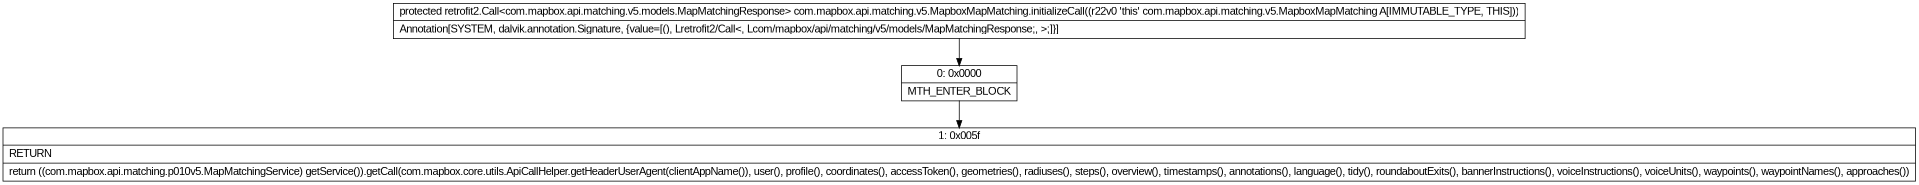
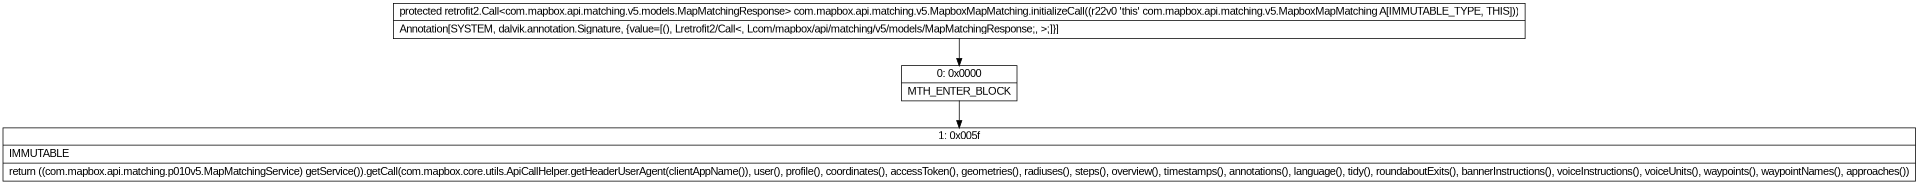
node "1: 0x005f": text "RETURN" -> "IMMUTABLE"
